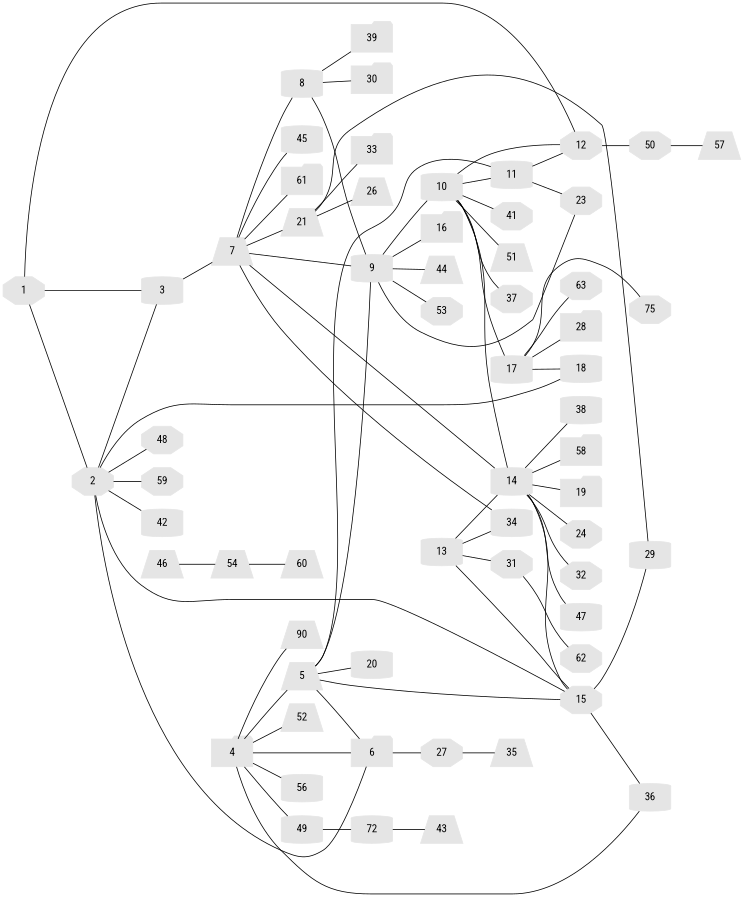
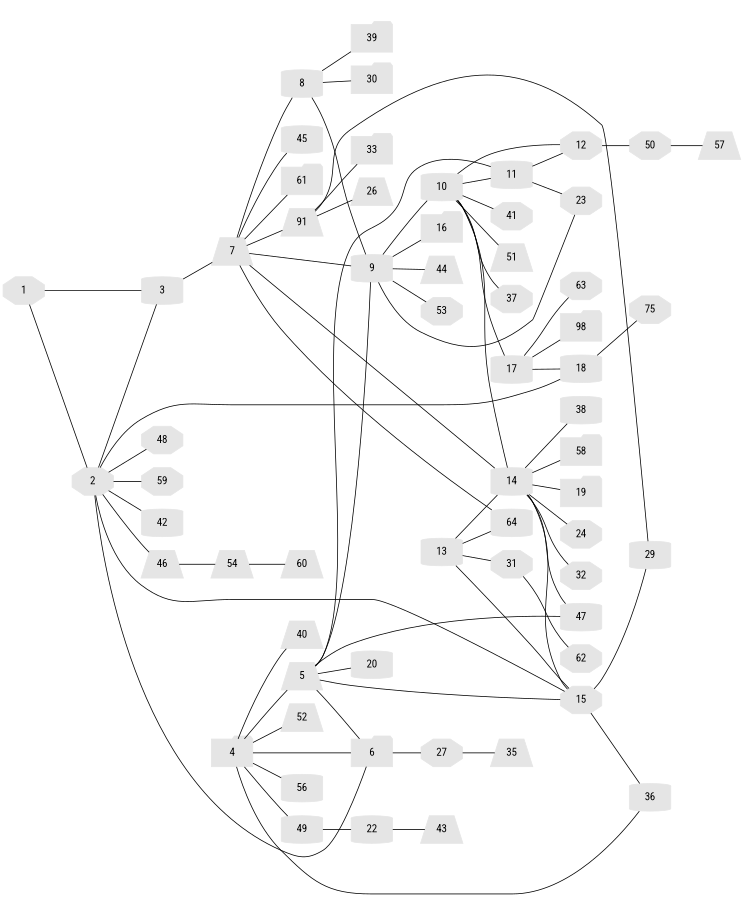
edge "12" -- "1": removed
node "21": label "21" -> "91"
edge "75" -- "17": now "75" -- "18"
node "28": label "28" -> "98"
node "34": label "34" -> "64"
edge "2" -- "46": added
edge "47" -- "5": added
node "90": label "90" -> "40"
node "72": label "72" -> "22"
